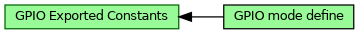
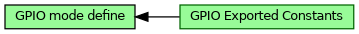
edge "GPIO mode define" -> "GPIO Exported Constants": reversed
